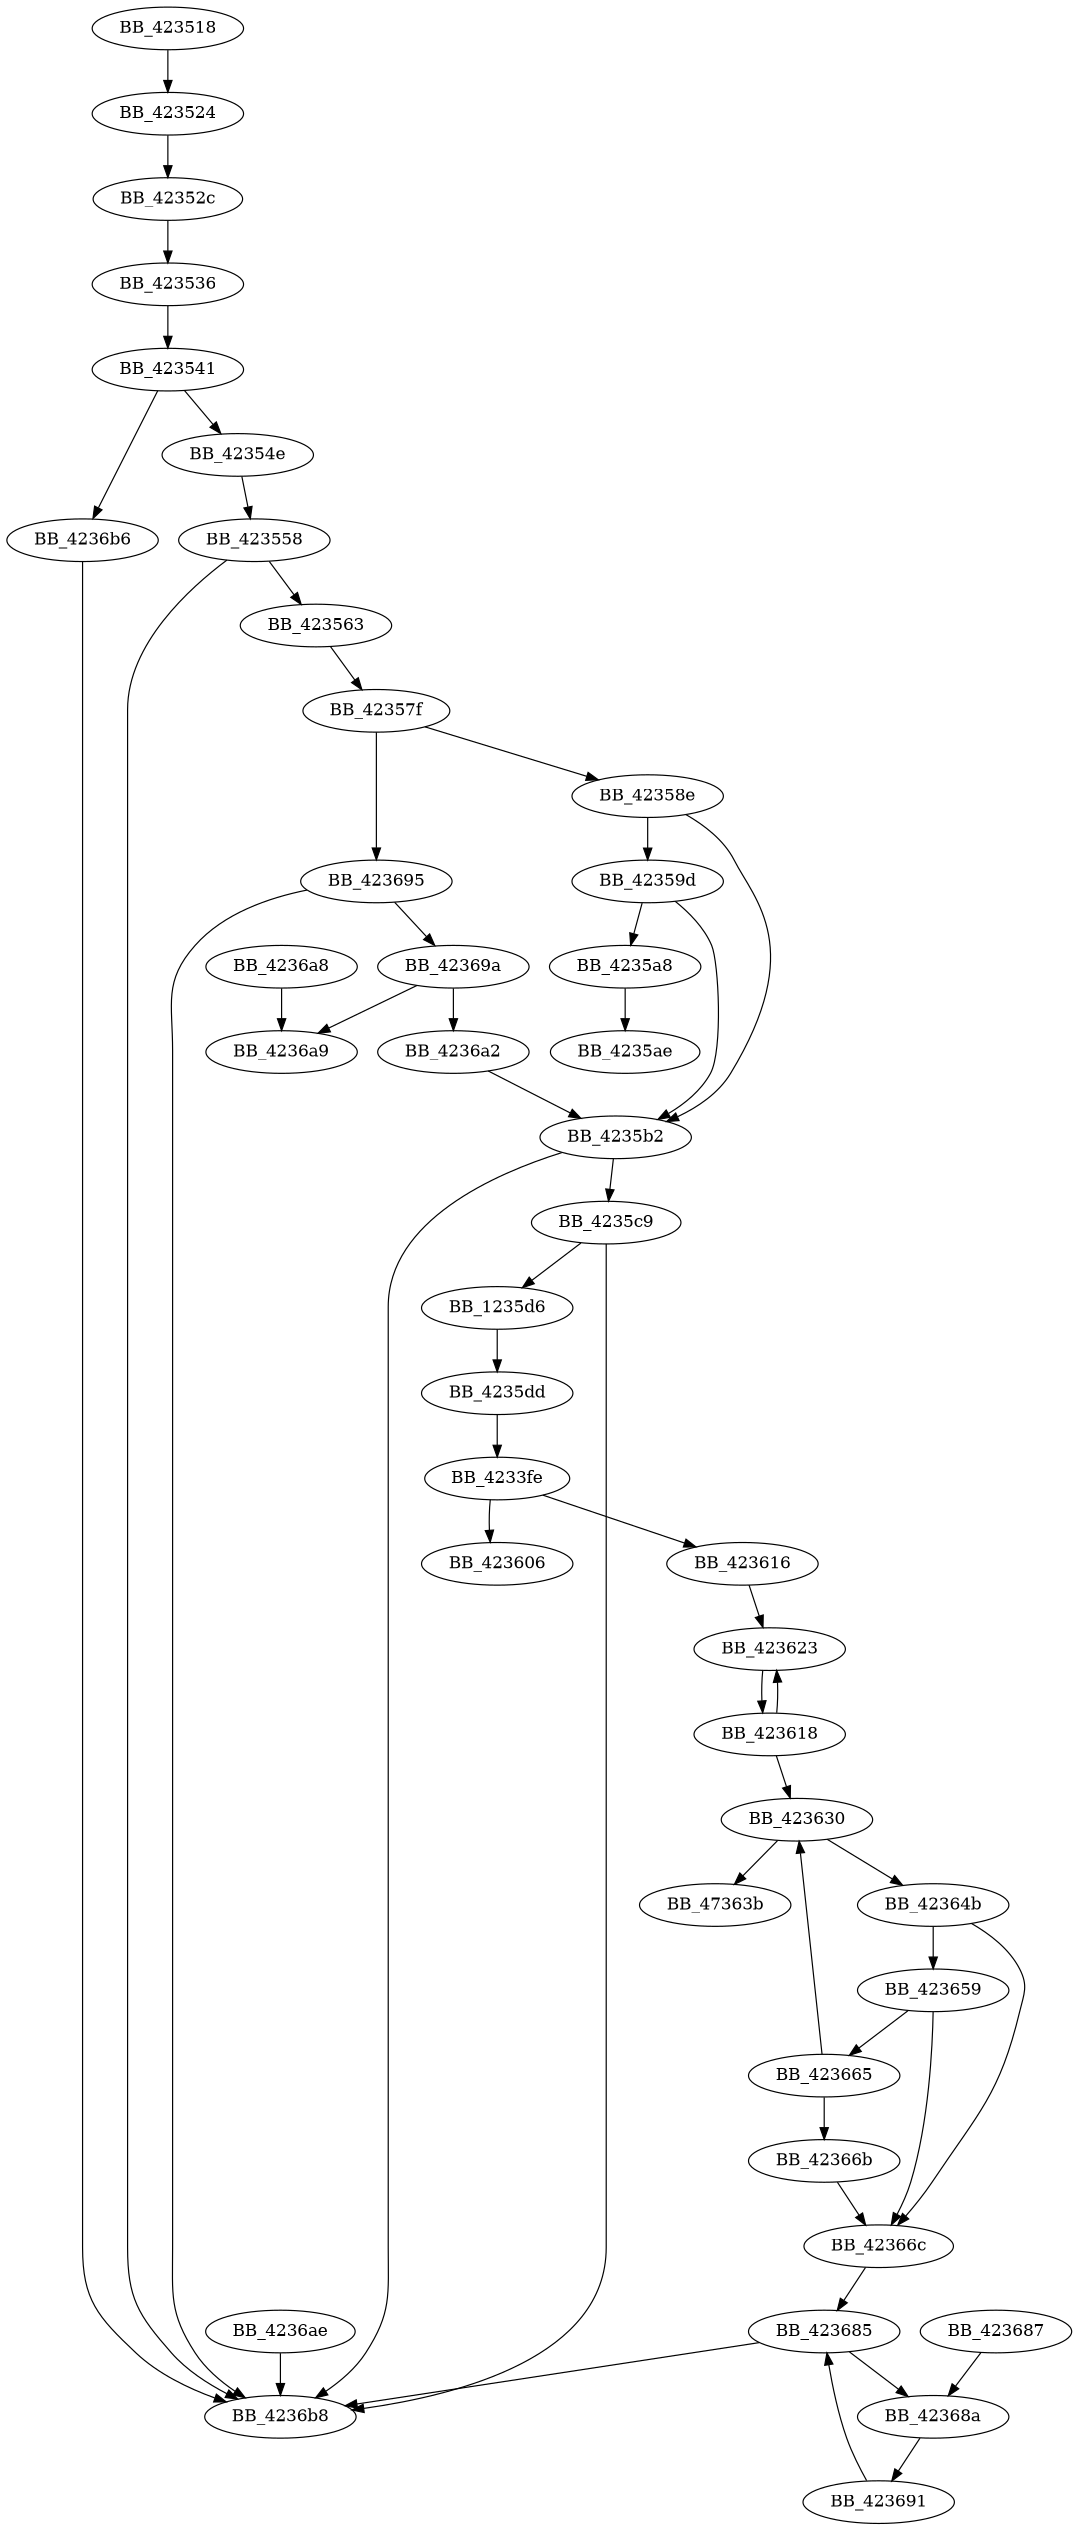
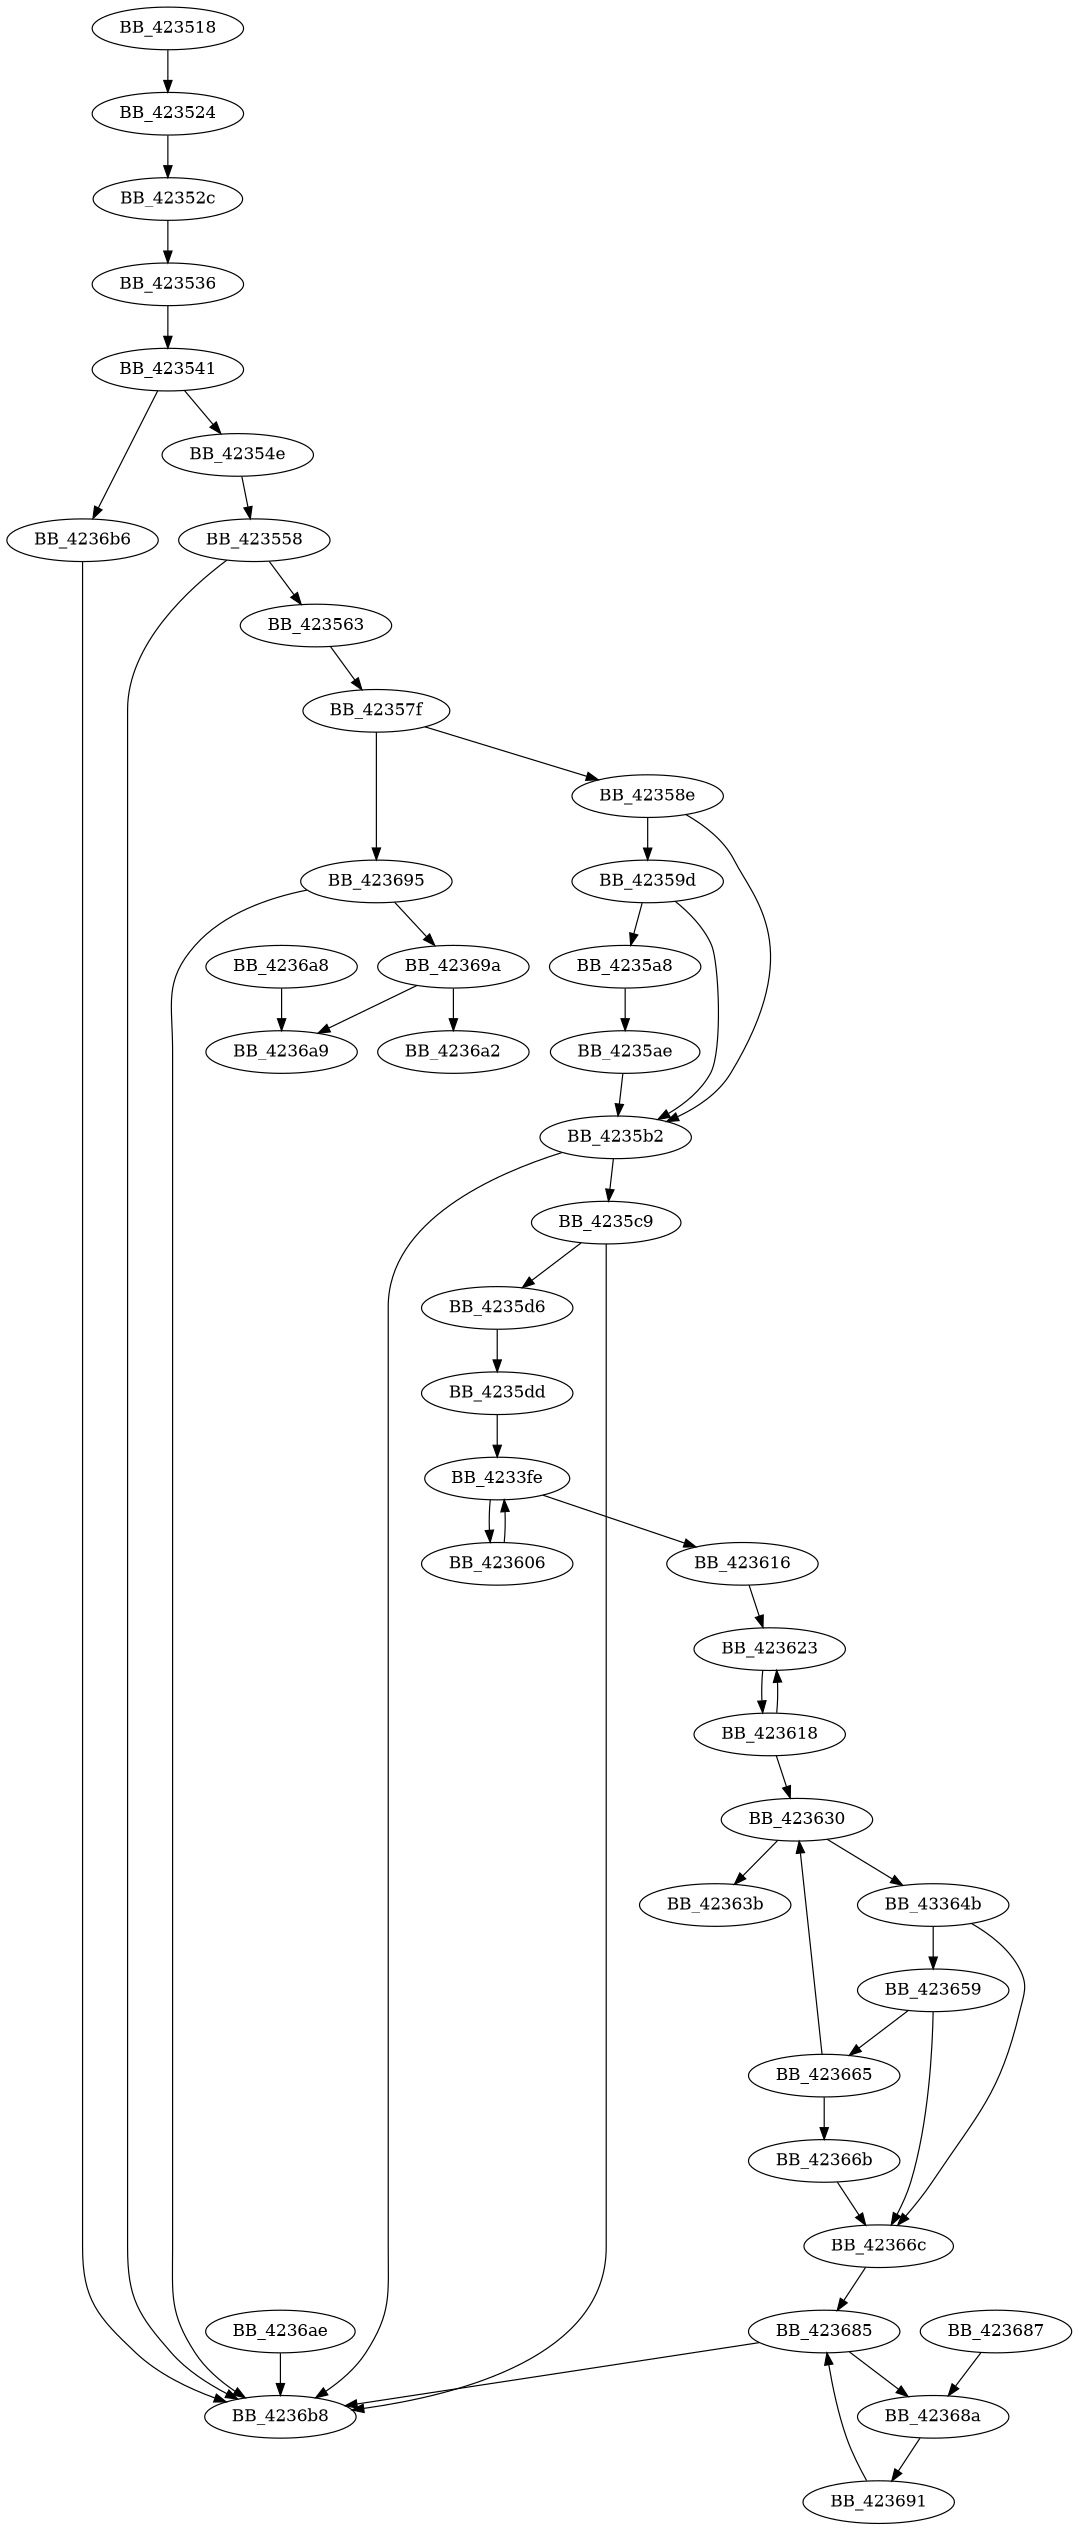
edge "BB_4236a2" -> "BB_4235b2": now "BB_4235ae" -> "BB_4235b2"
node "BB_1235d6": label "BB_1235d6" -> "BB_4235d6"
edge "BB_423606" -> "BB_4233fe": added
node "BB_47363b": label "BB_47363b" -> "BB_42363b"
node "BB_42364b": label "BB_42364b" -> "BB_43364b"
